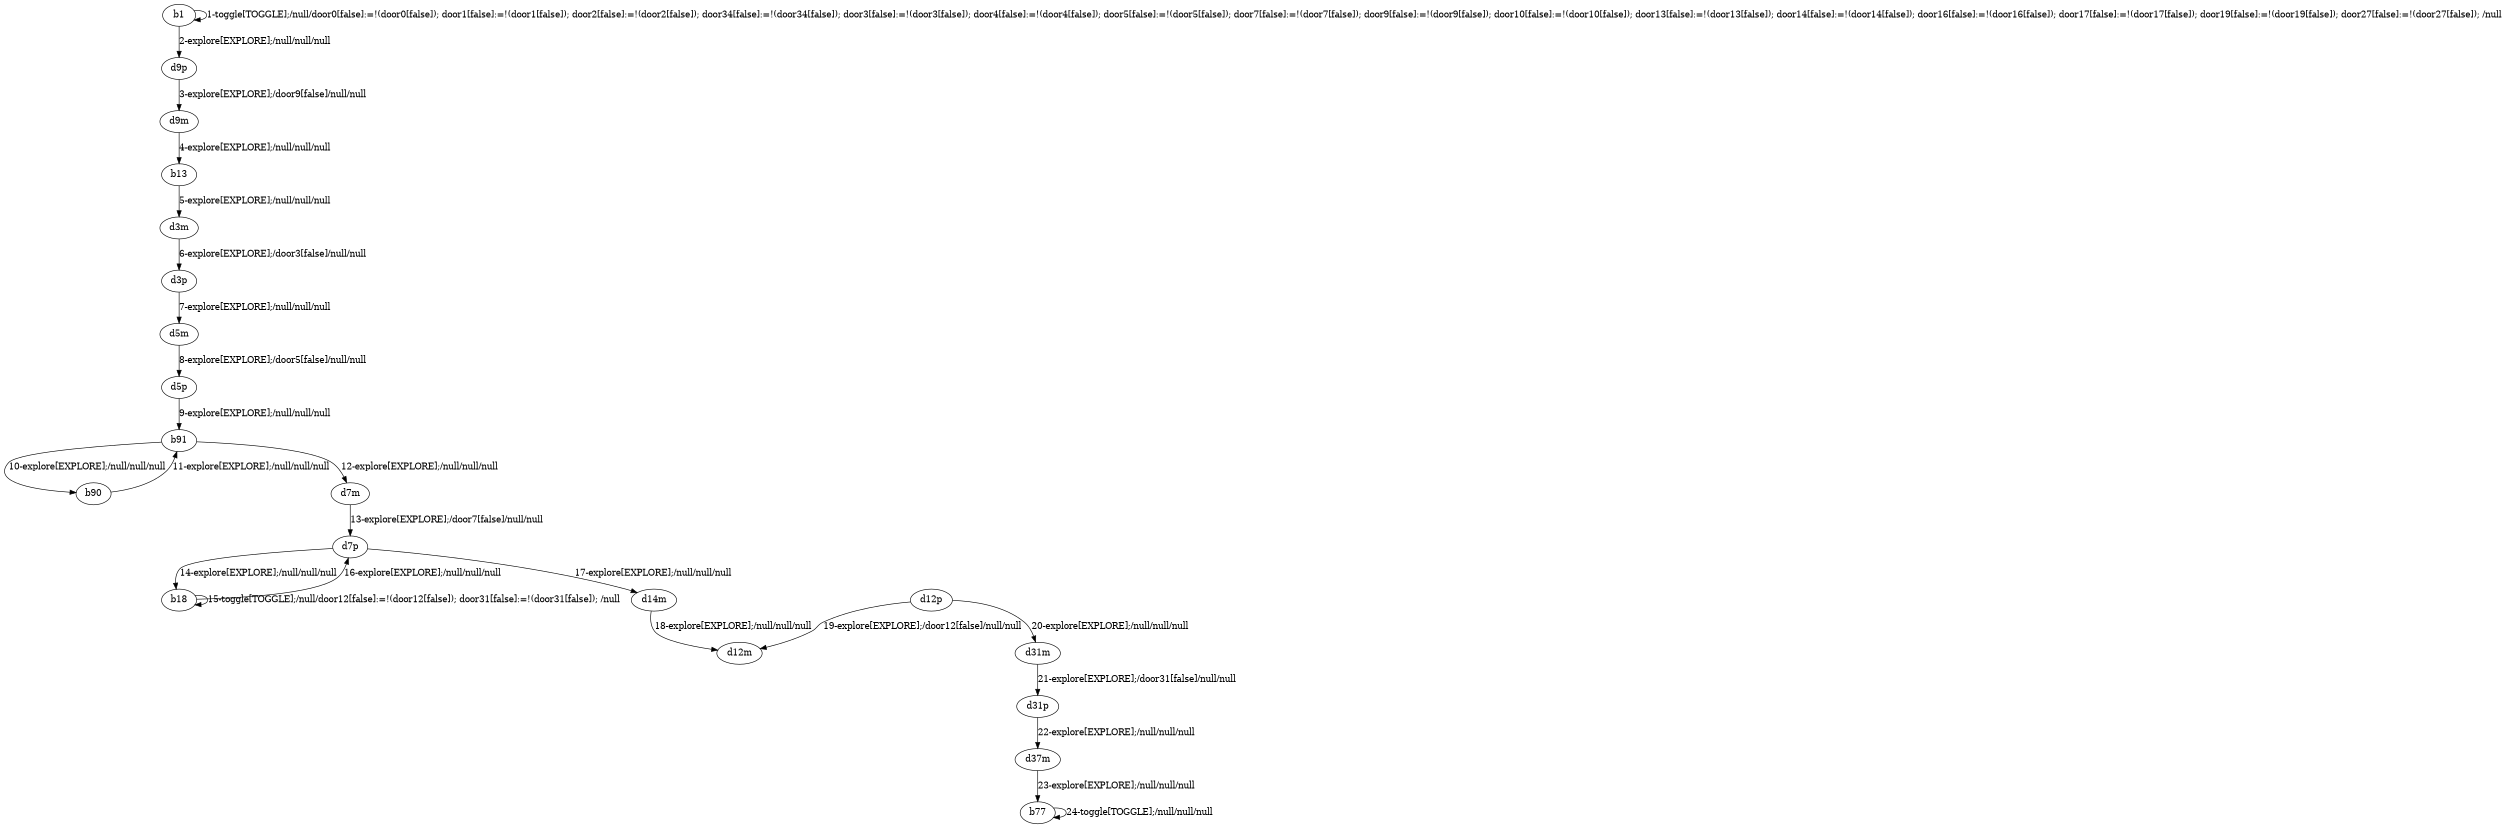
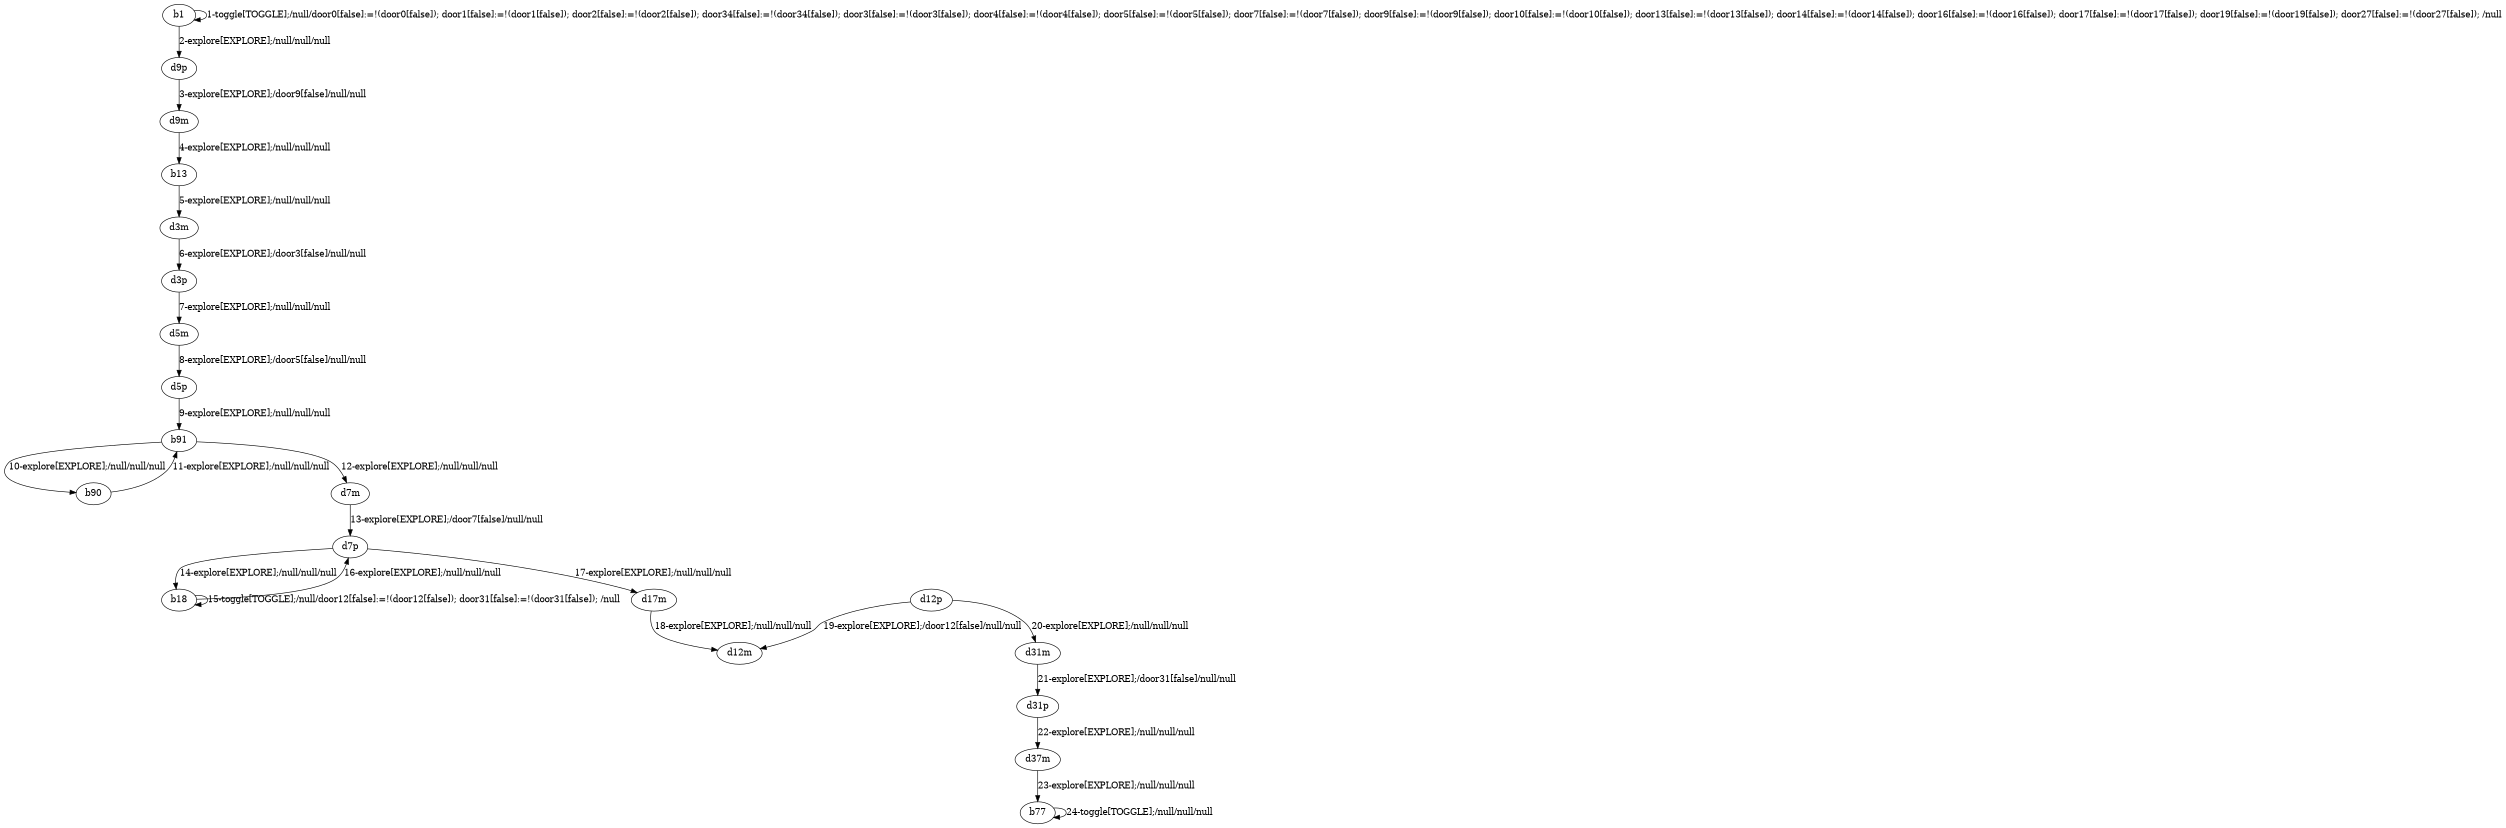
node "d14m": label "d14m" -> "d17m"
